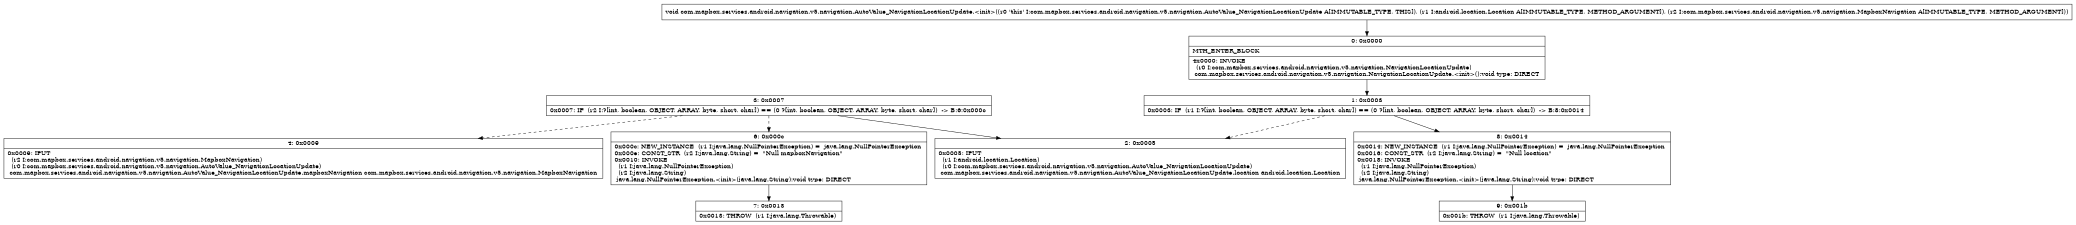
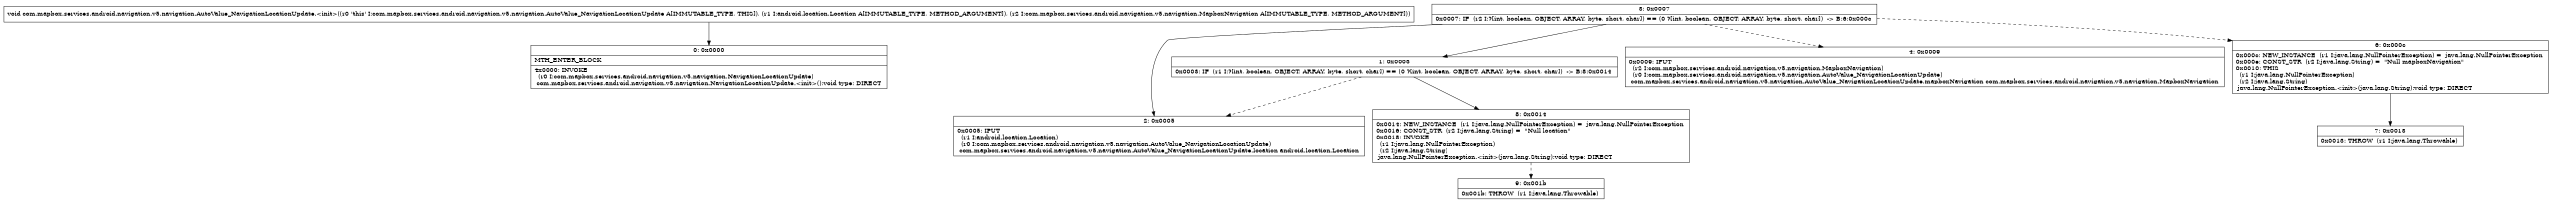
edge "0: 0x0000" -> "1: 0x0003": now "3: 0x0007" -> "1: 0x0003"
node "6: 0x000c": text "0x0010: INVOKE" -> "0x0010: THIS"
edge "8: 0x0014" -> "9: 0x001b": style solid -> dashed
